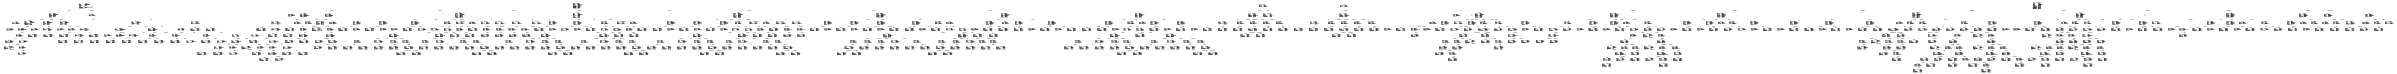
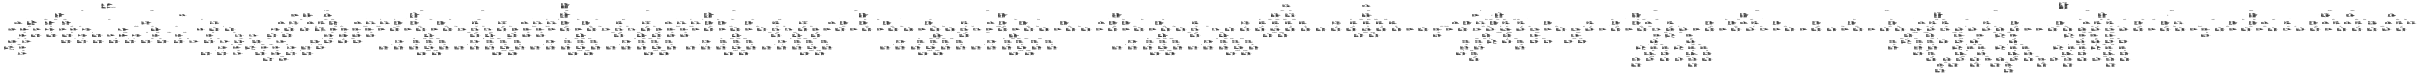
edge "Element_20547105" -> "Element_20548057": label "Names ( 1)" -> "Short_Circuit_Operation_Left_Expression"
edge "Element_20525237" -> "Element_20525385": reversed
